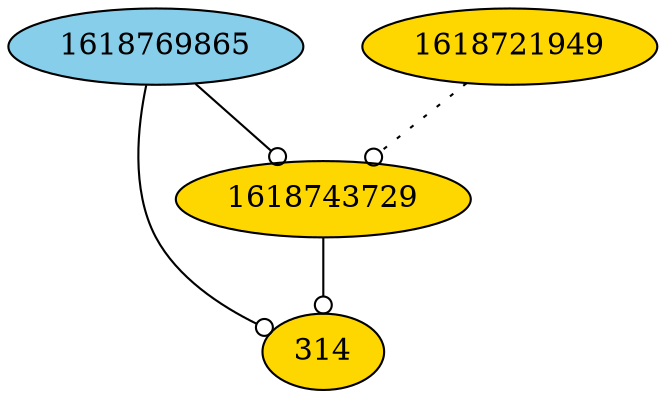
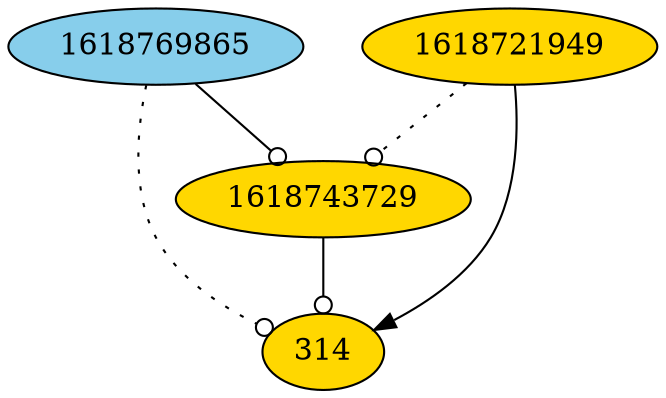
edge "1618721949" -> "314": added
edge "1618769865" -> "314": style solid -> dotted
